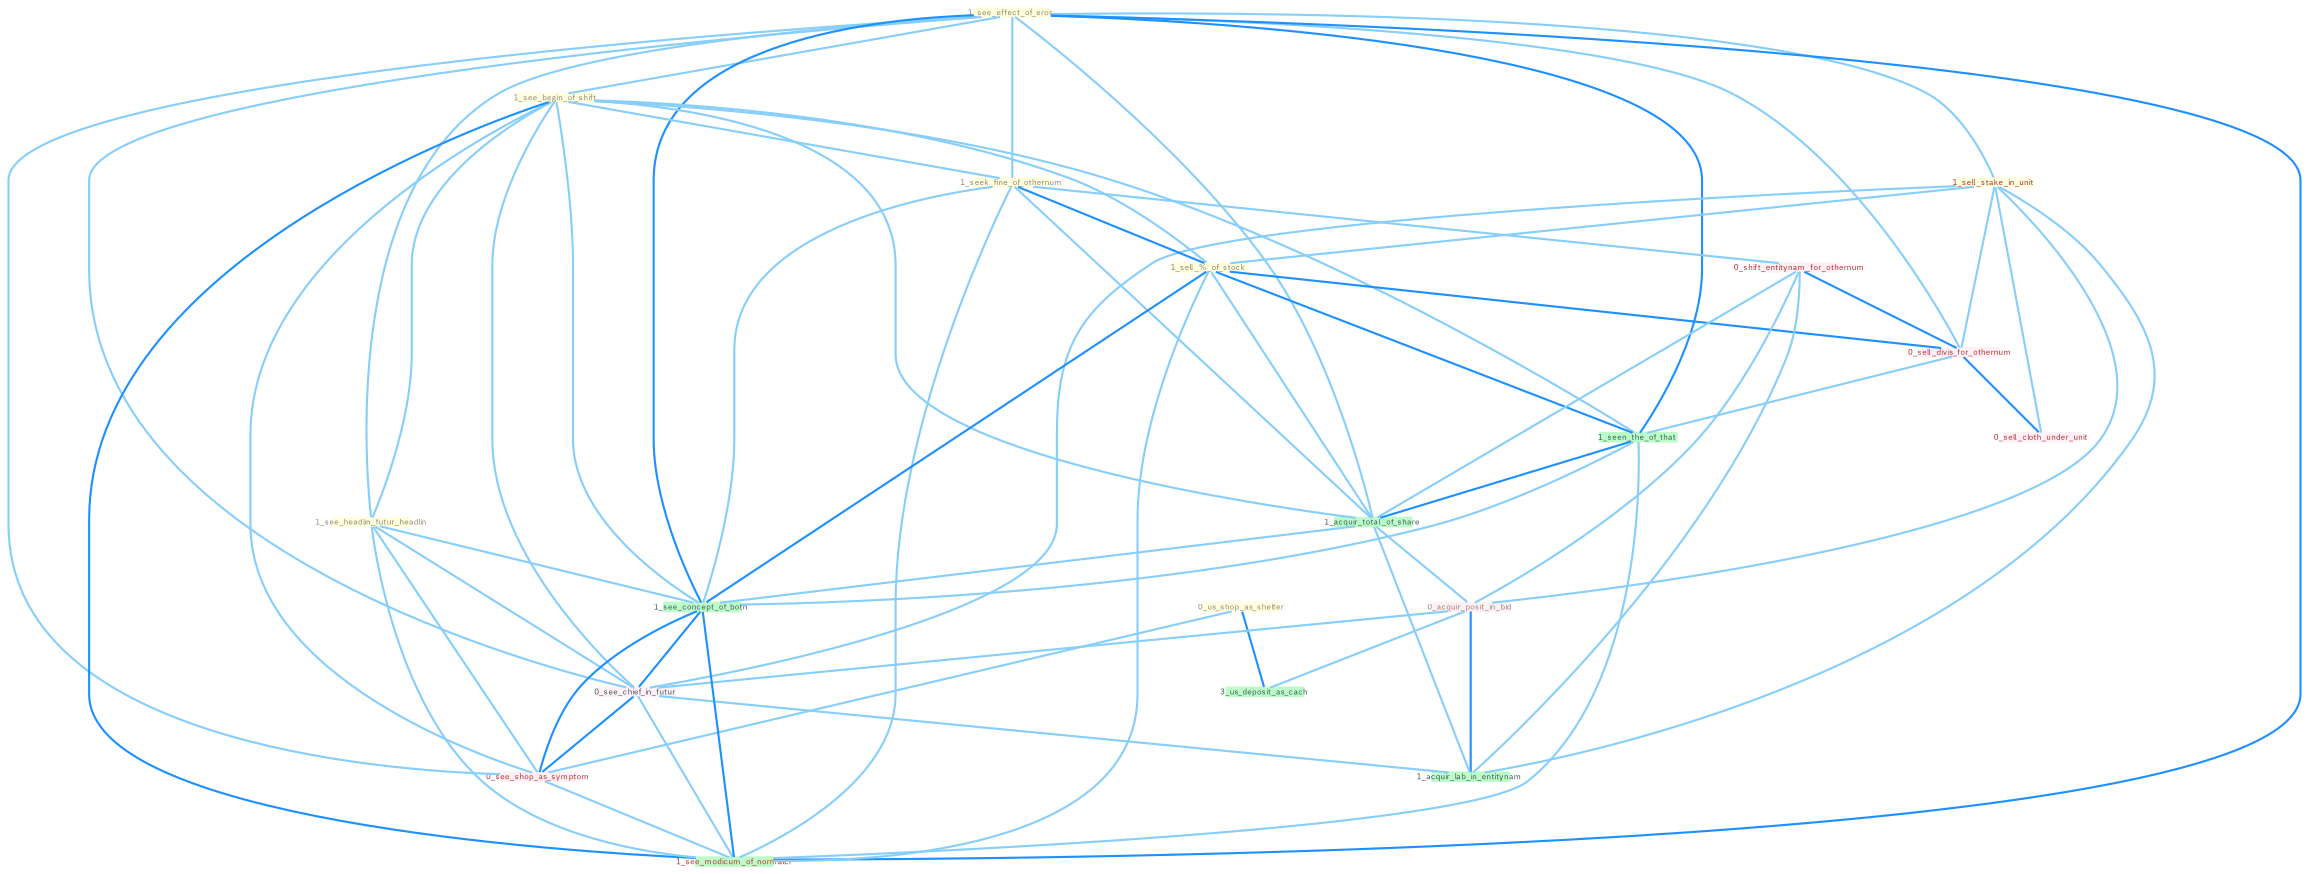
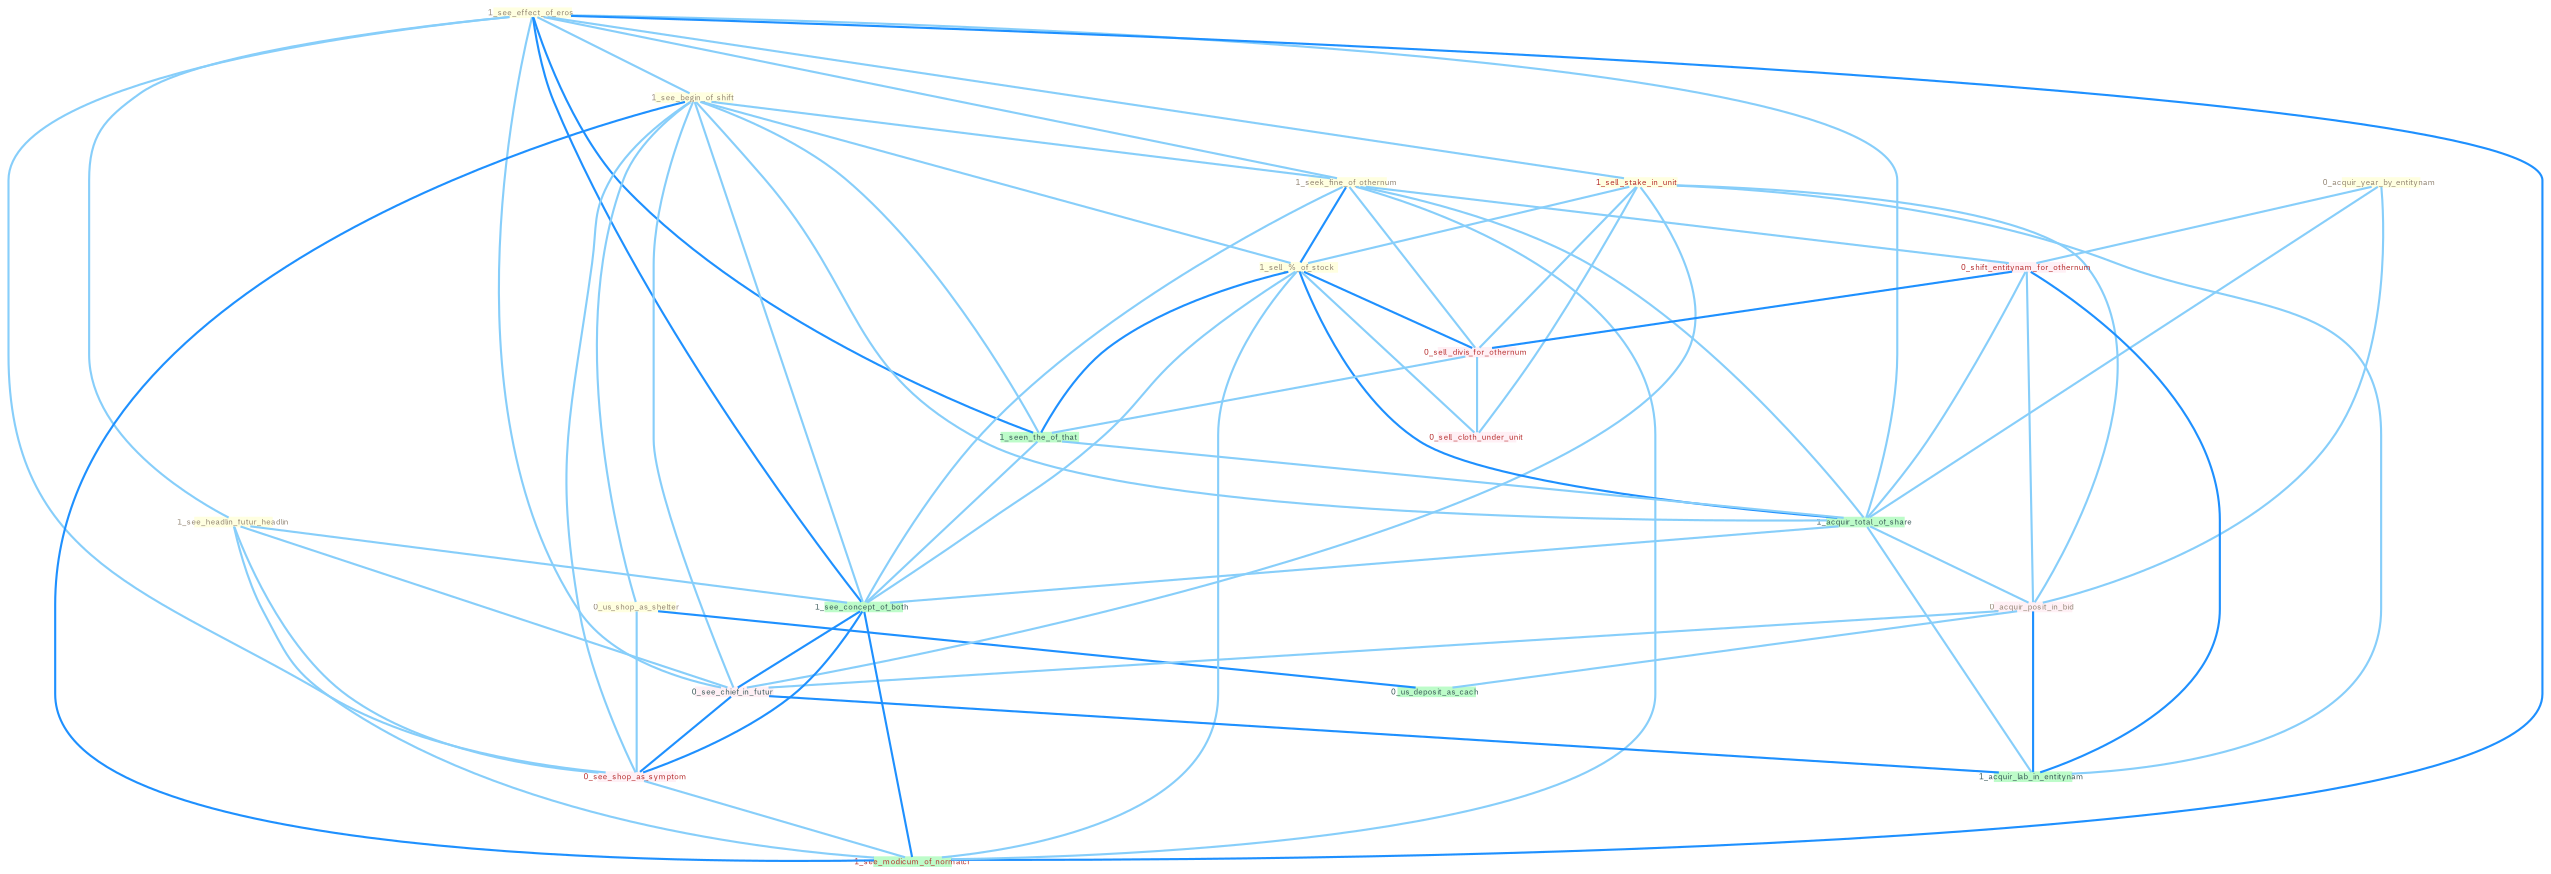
edge "1_see_effect_of_eros" -- "0_sell_divis_for_othernum": now "1_seek_fine_of_othernum" -- "0_sell_divis_for_othernum"
node "0_acquir_year_by_entitynam": added
edge "1_see_begin_of_shift" -- "1_see_headlin_futur_headlin": now "1_see_begin_of_shift" -- "0_us_shop_as_shelter"
edge "1_sell_%_of_stock" -- "0_sell_cloth_under_unit": added
edge "1_sell_%_of_stock" -- "1_acquir_total_of_share": color #87cefa -> #1e90ff
edge "0_sell_divis_for_othernum" -- "0_sell_cloth_under_unit": color #1e90ff -> #87cefa
edge "1_sell_%_of_stock" -- "1_see_concept_of_both": color #1e90ff -> #87cefa
edge "1_seen_the_of_that" -- "1_acquir_total_of_share": color #1e90ff -> #87cefa
edge "0_shift_entitynam_for_othernum" -- "1_acquir_lab_in_entitynam": color #87cefa -> #1e90ff
node "3_us_deposit_as_cach": label "3_us_deposit_as_cach" -> "0_us_deposit_as_cach"
edge "0_see_chief_in_futur" -- "1_acquir_lab_in_entitynam": color #87cefa -> #1e90ff
edge "0_see_chief_in_futur" -- "1_see_modicum_of_normalci": removed
edge "1_seen_the_of_that" -- "1_see_modicum_of_normalci": removed
